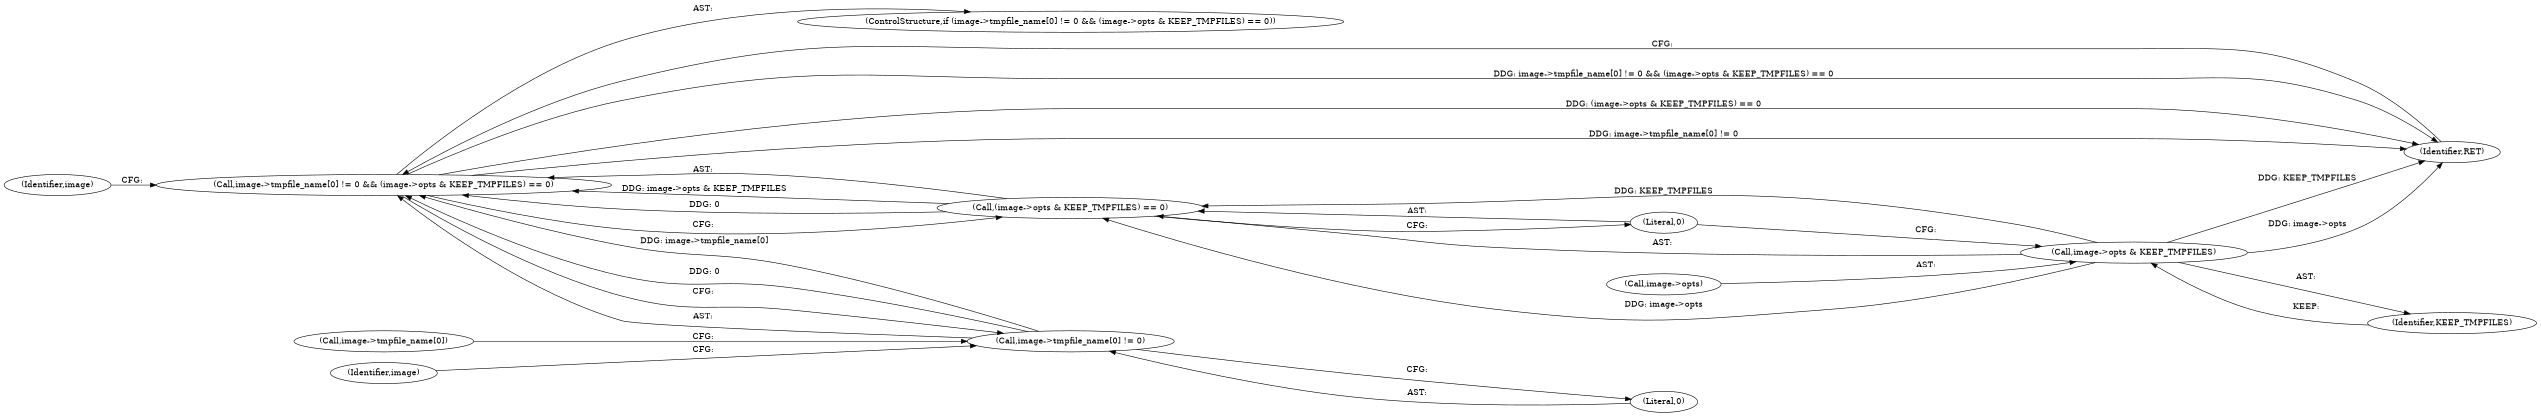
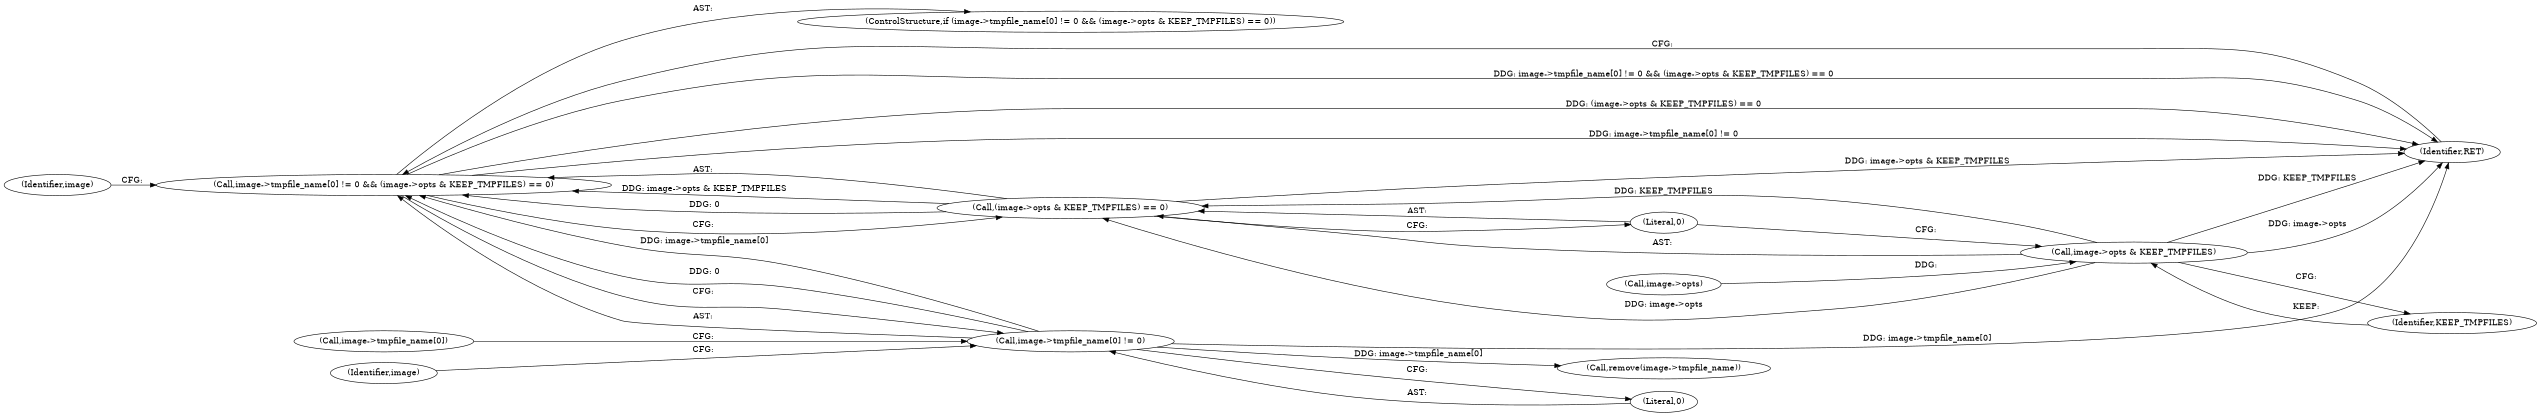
edge "(Call,(image->opts & KEEP_TMPFILES) == 0)" -> "(Identifier,RET)": added, label "DDG: image->opts & KEEP_TMPFILES"
edge "(Call,image->opts)" -> "(Call,image->opts & KEEP_TMPFILES)": label "AST: " -> "DDG: "
edge "(Call,image->opts & KEEP_TMPFILES)" -> "(Identifier,KEEP_TMPFILES)": label "AST: " -> "CFG: "
edge "(Call,image->tmpfile_name[0] != 0)" -> "(Identifier,RET)": added, label "DDG: image->tmpfile_name[0]"
node "(Call,remove(image->tmpfile_name))": added
